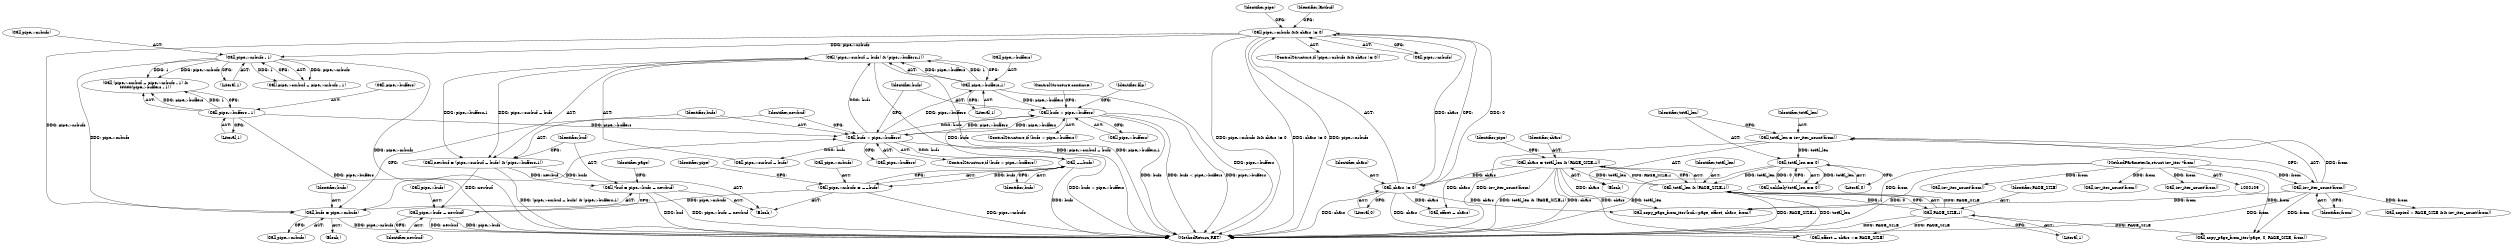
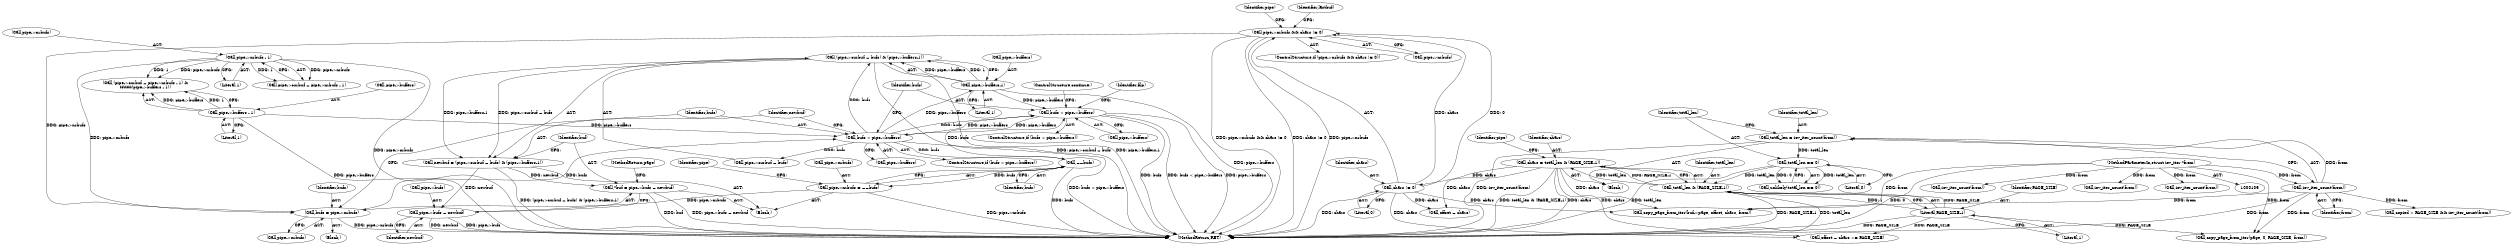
edge "(Call,pipe->nrbufs && chars != 0)" -> "(Call,pipe->nrbufs - 1)": removed, label "DDG: pipe->nrbufs"
edge "(Call,pipe->nrbufs && chars != 0)" -> "(Call,chars != 0)": removed, label "CFG:"
node "(Identifier,page)": label "(Identifier,page)" -> "(MethodReturn,page)"
node "(Call,PAGE_SIZE-1)": label "(Call,PAGE_SIZE-1)" -> "(Literal,PAGE_SIZE-1)"
